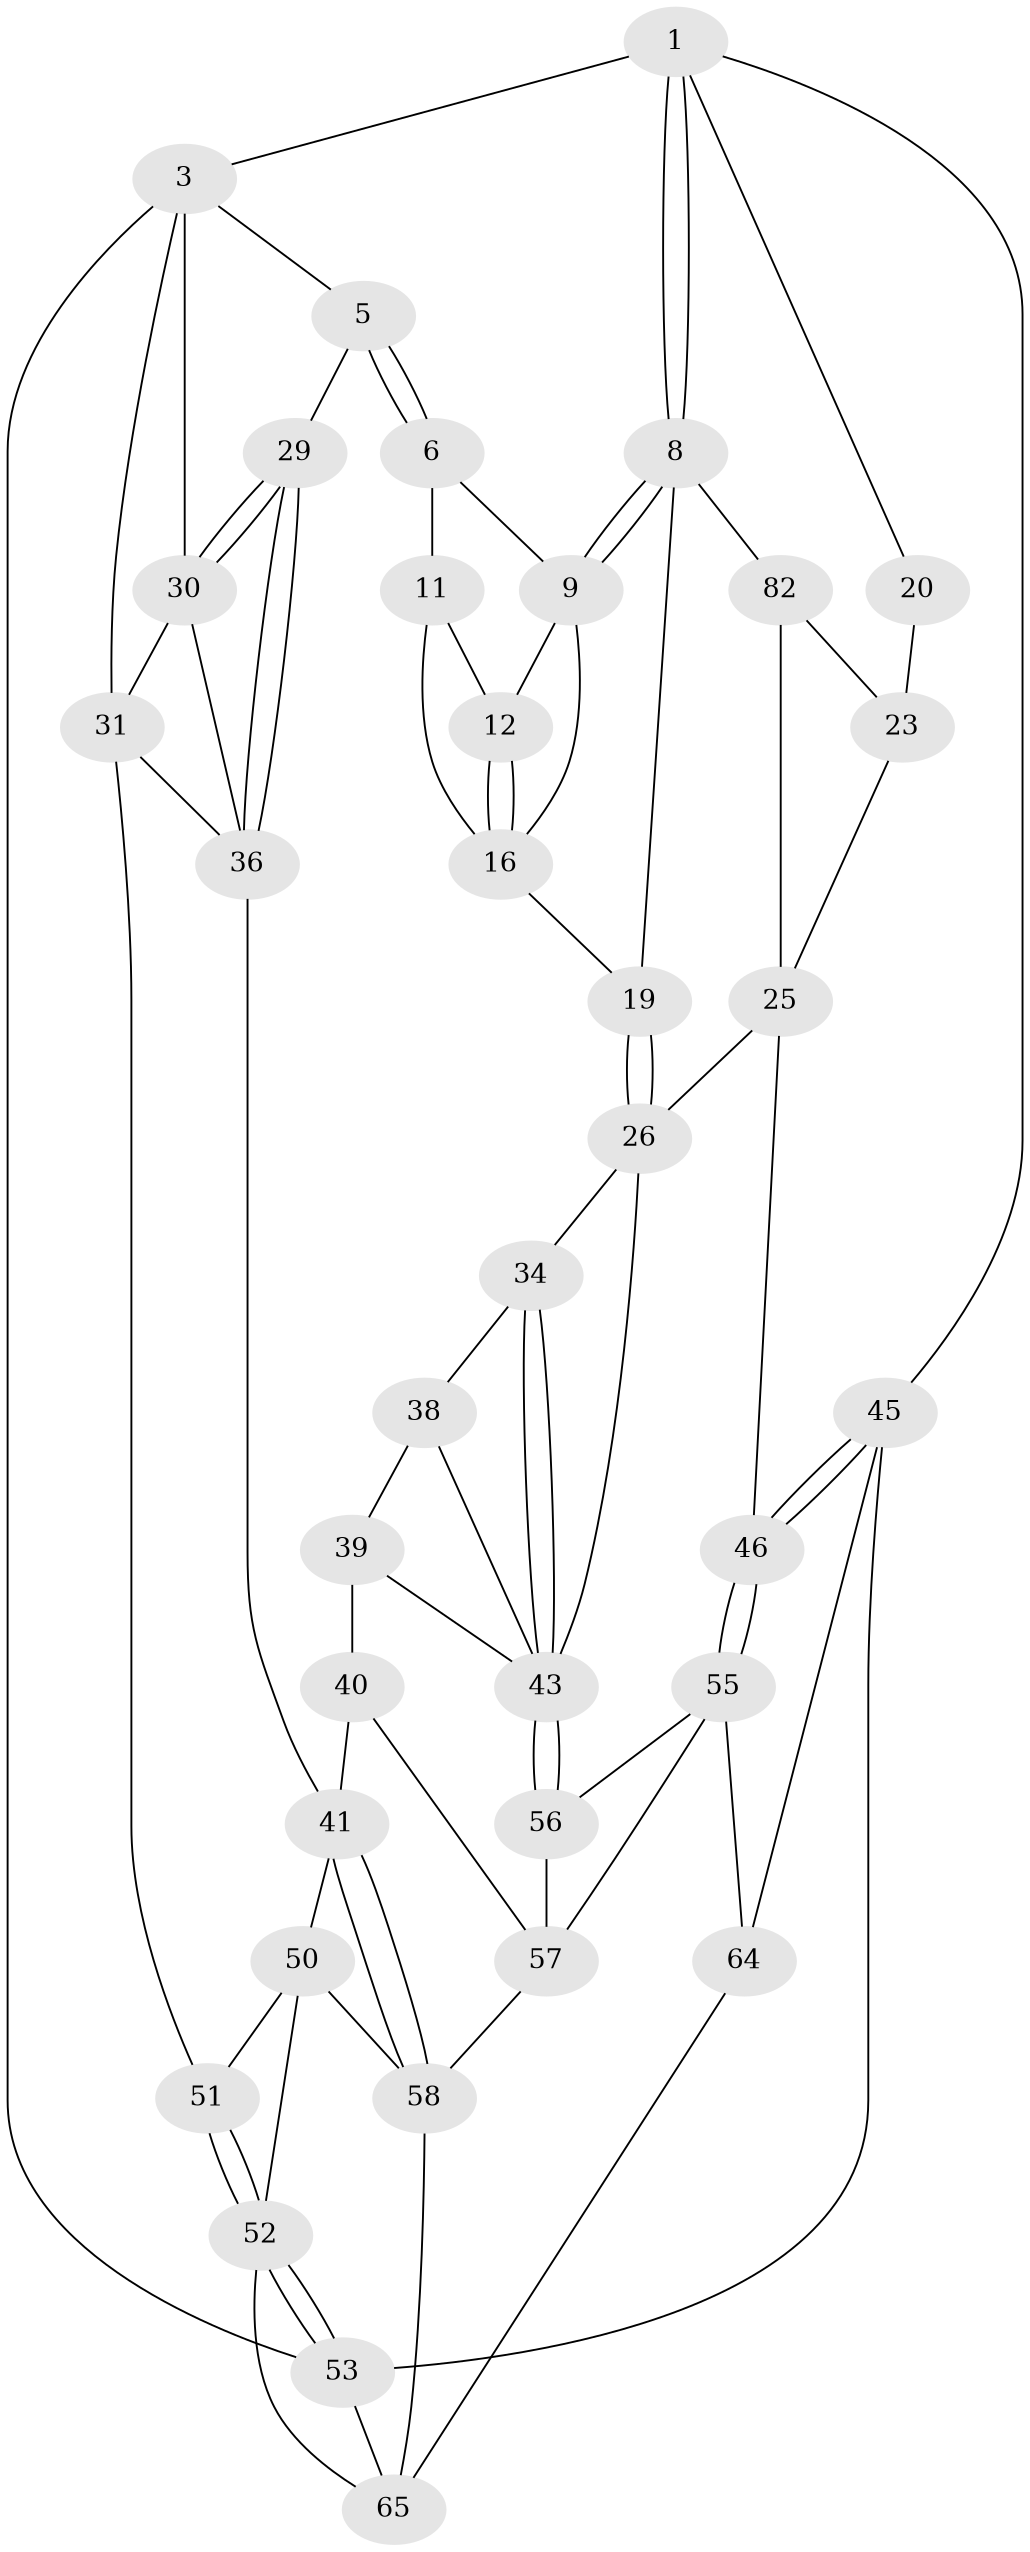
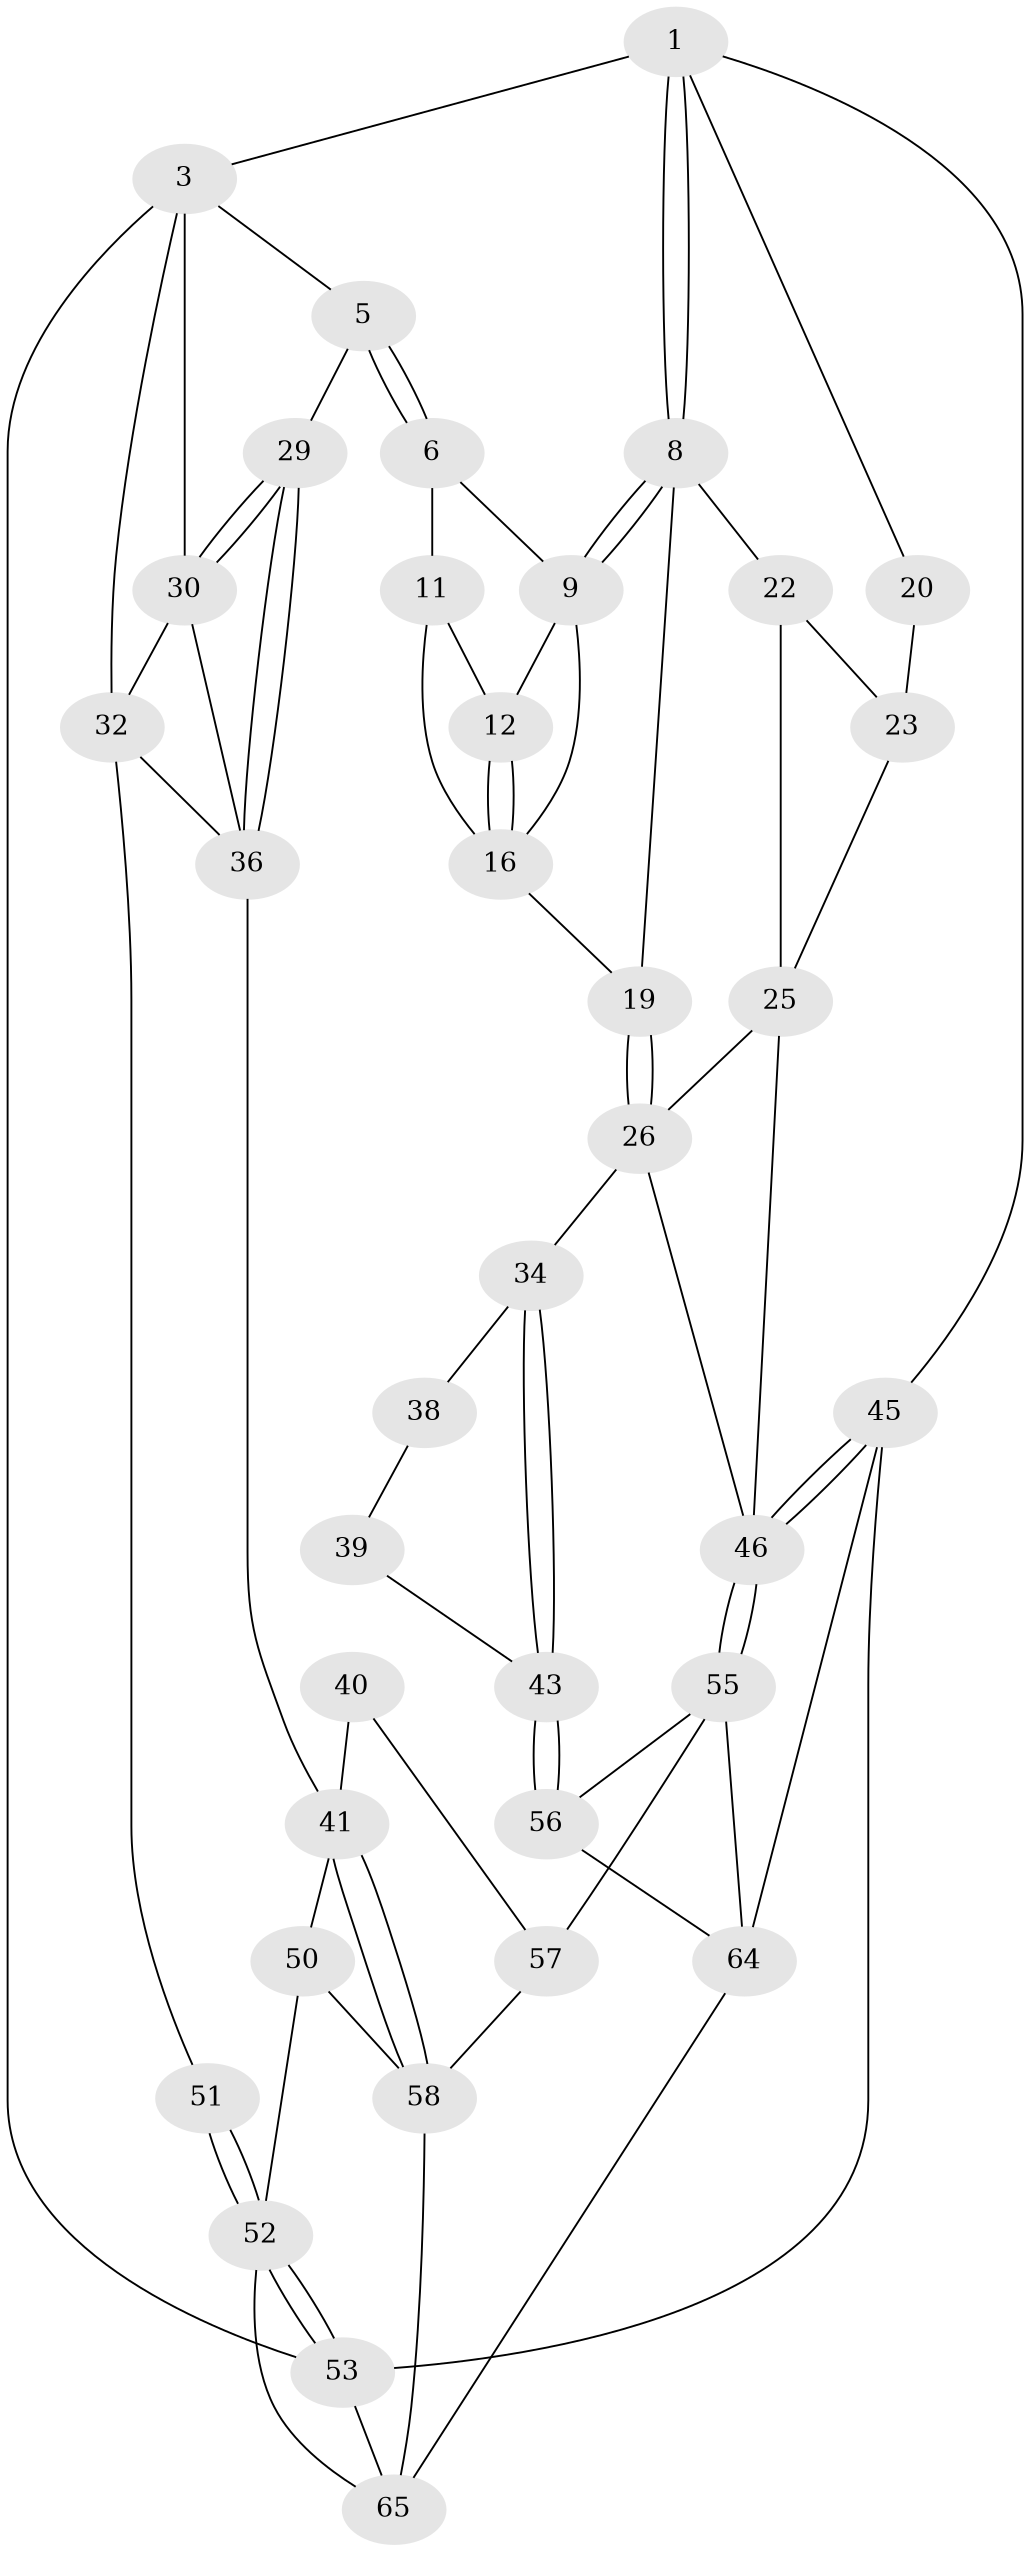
node "82": label "82" -> "22"
node "31": label "31" -> "32"
edge "26" -- "43": now "26" -- "46"
edge "38" -- "43": removed
edge "39" -- "40": removed
edge "56" -- "57": now "56" -- "64"
edge "50" -- "51": removed
